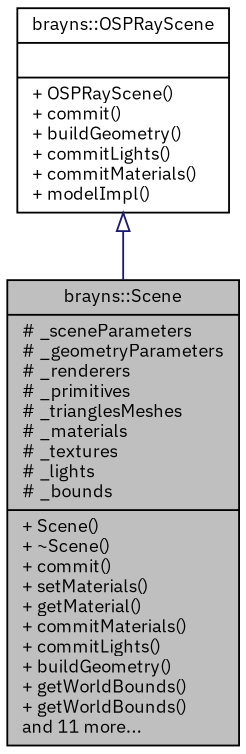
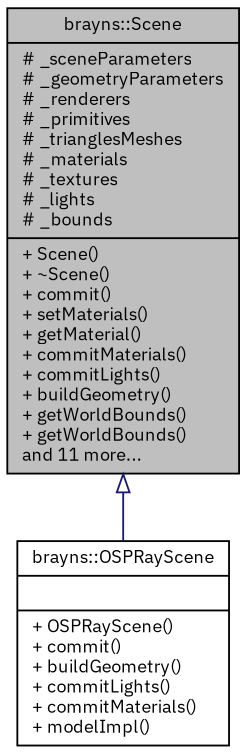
edge "brayns::Scene" -> "brayns::OSPRayScene": reversed
